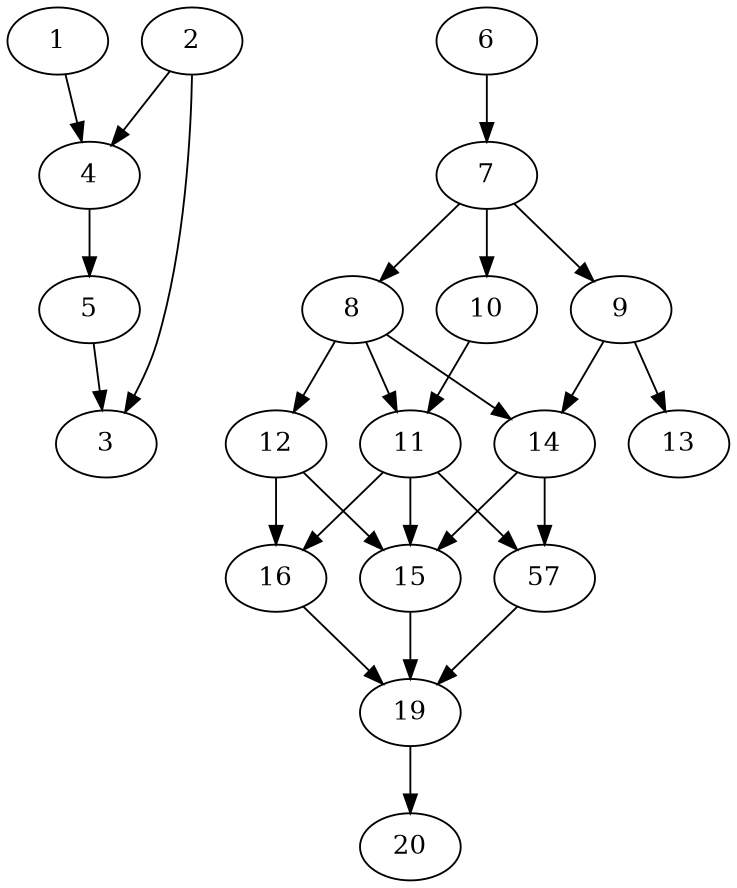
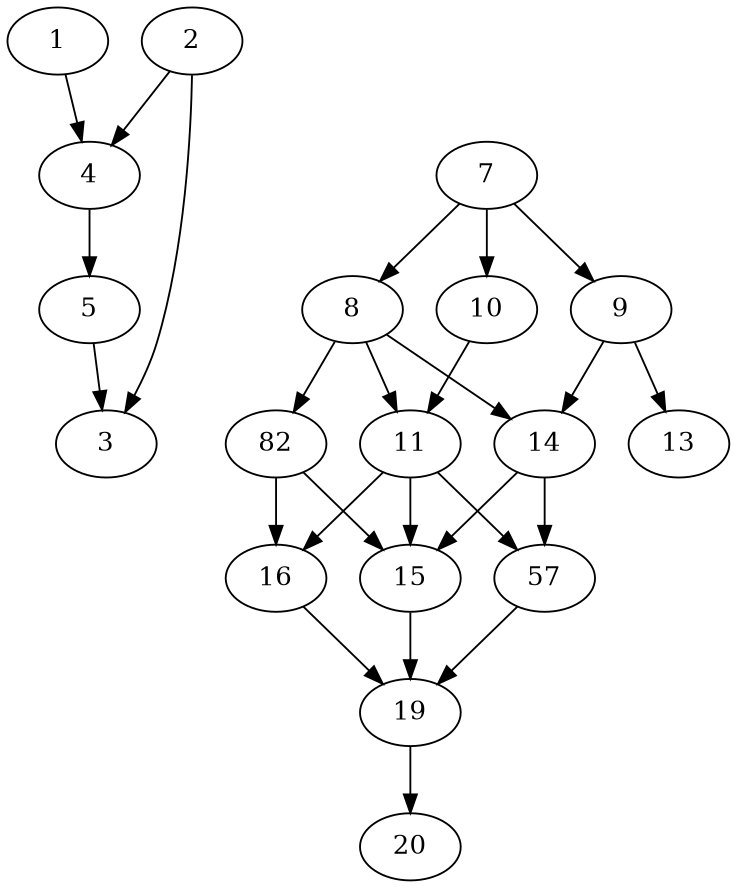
node "6": removed
node "12": label "12" -> "82"
